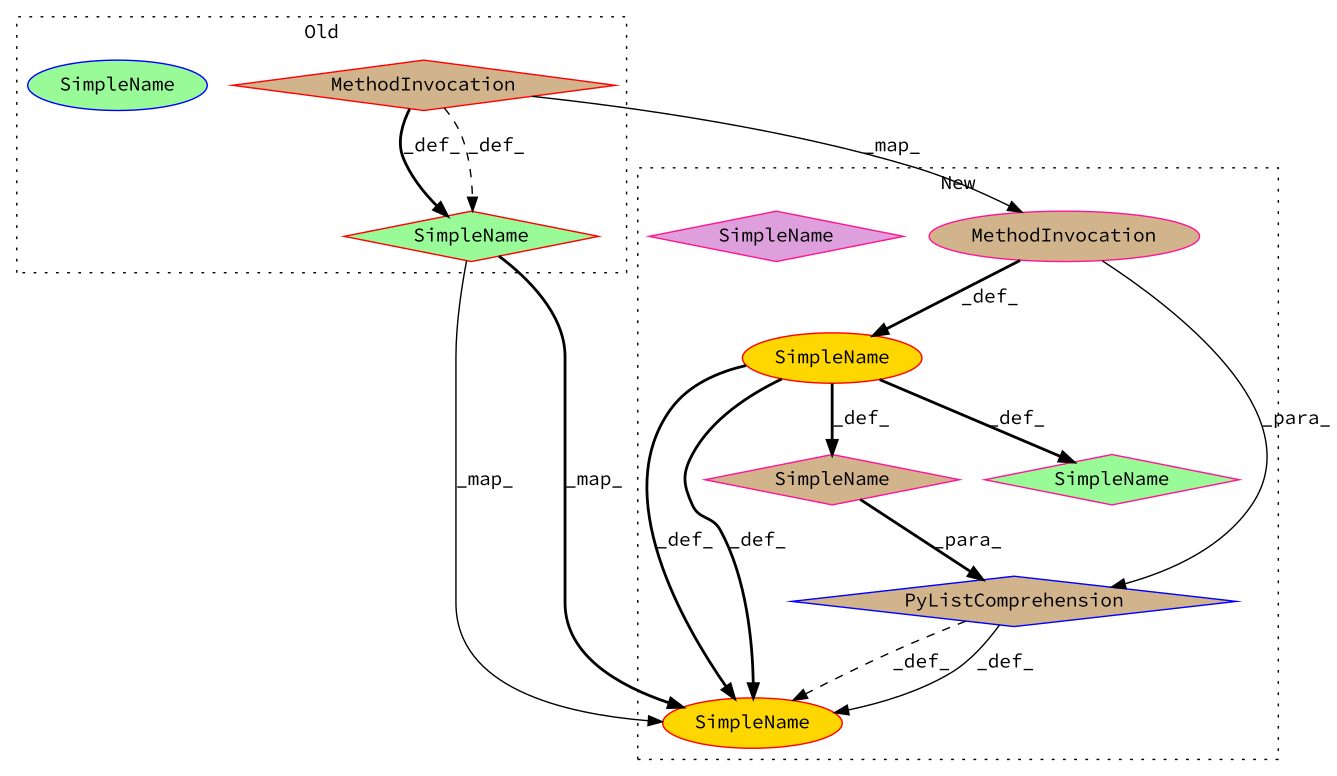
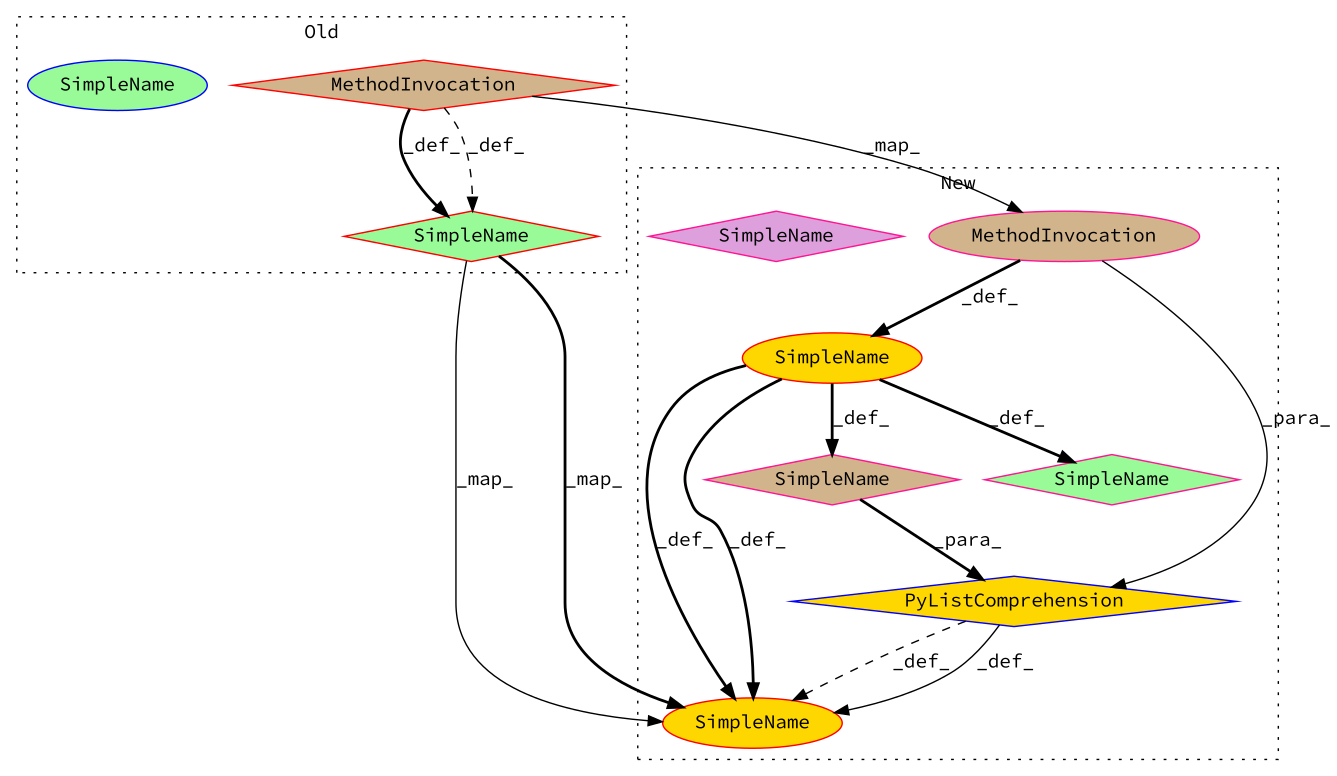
node "PyListComprehension": fillcolor tan -> gold
